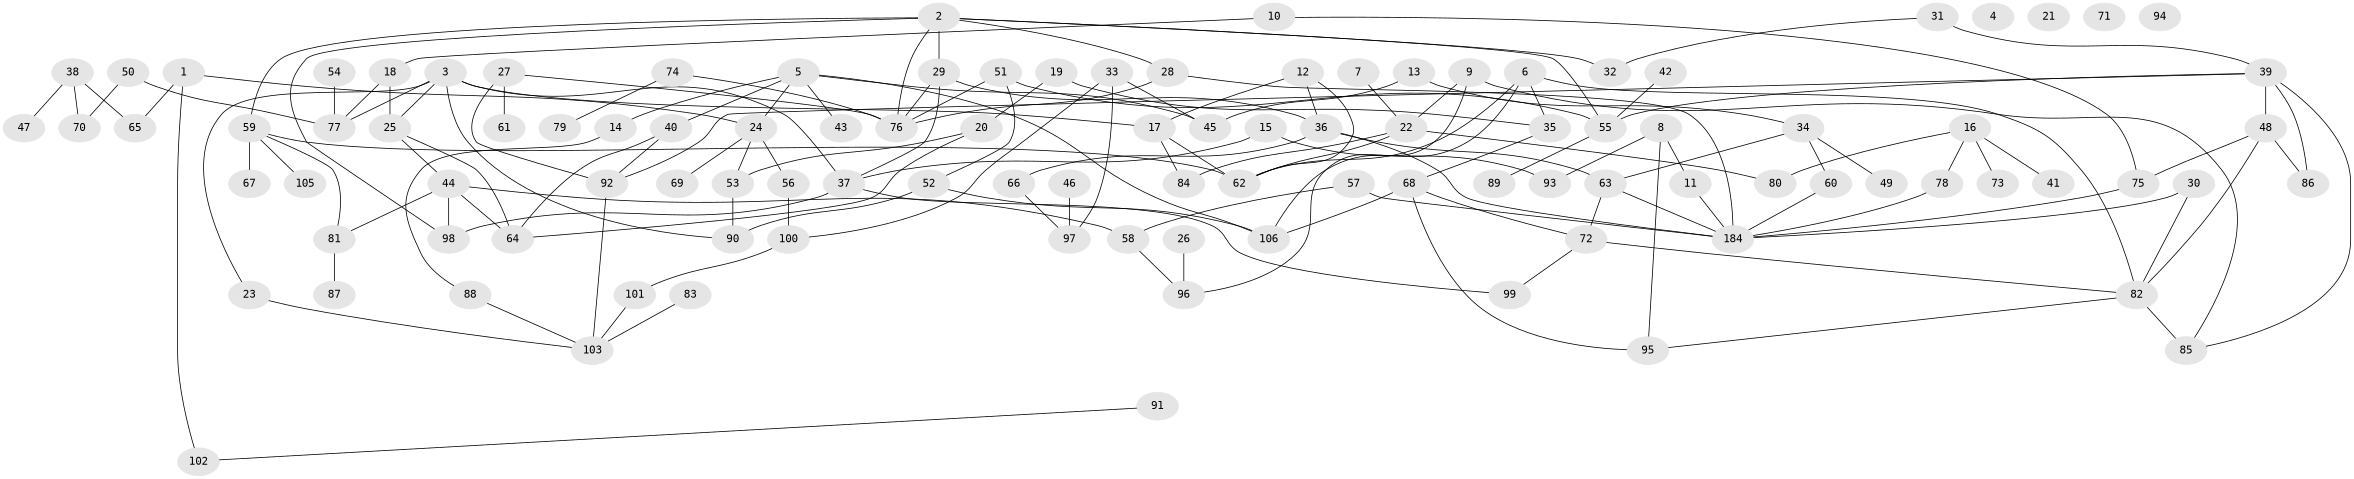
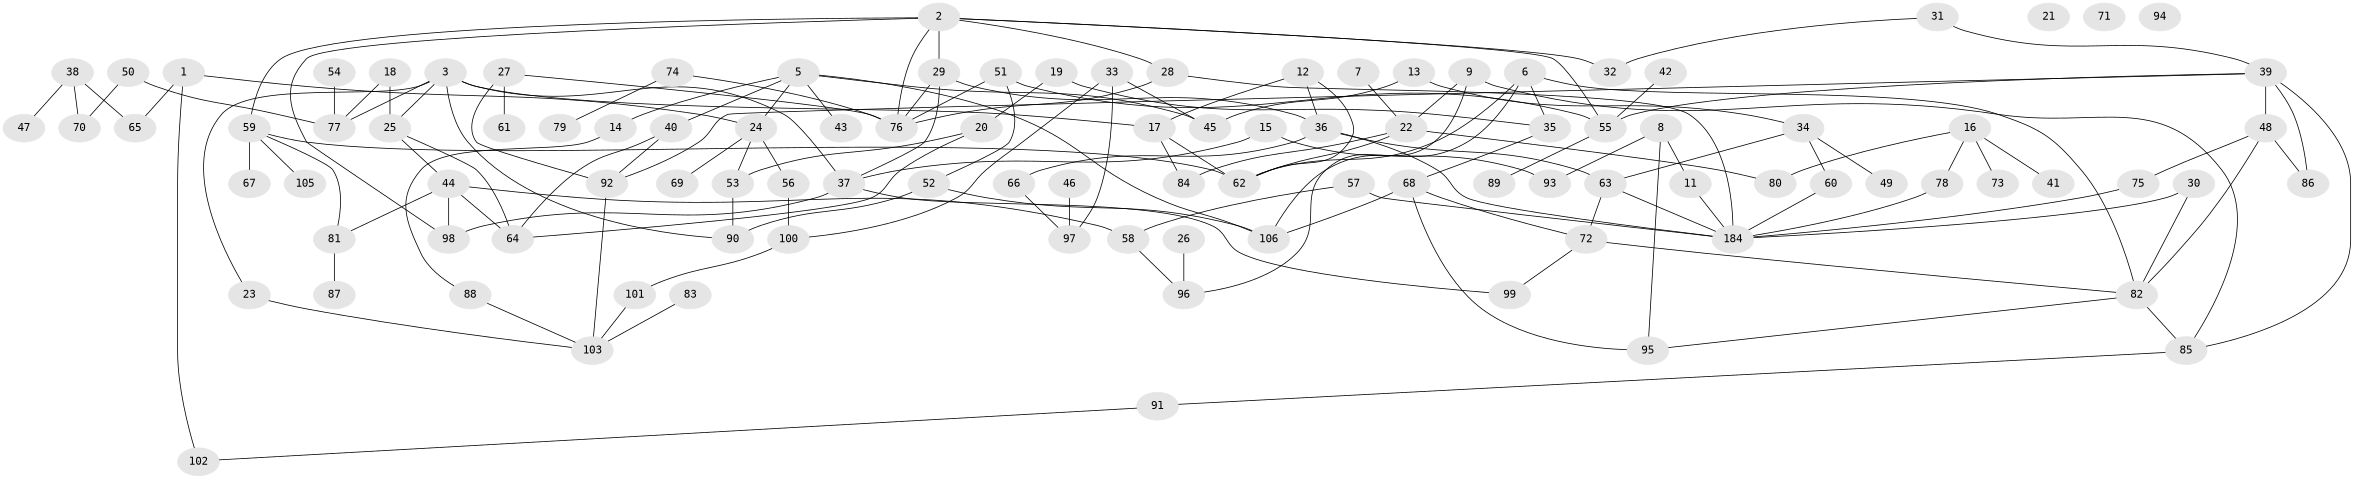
node "10": removed
node "4": removed
edge "85" -- "91": added
